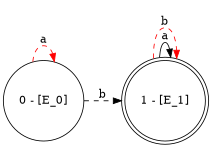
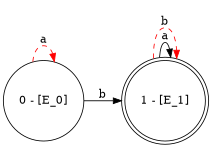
edge "0 - [E_0]" -> "1 - [E_1]": style dashed -> solid
